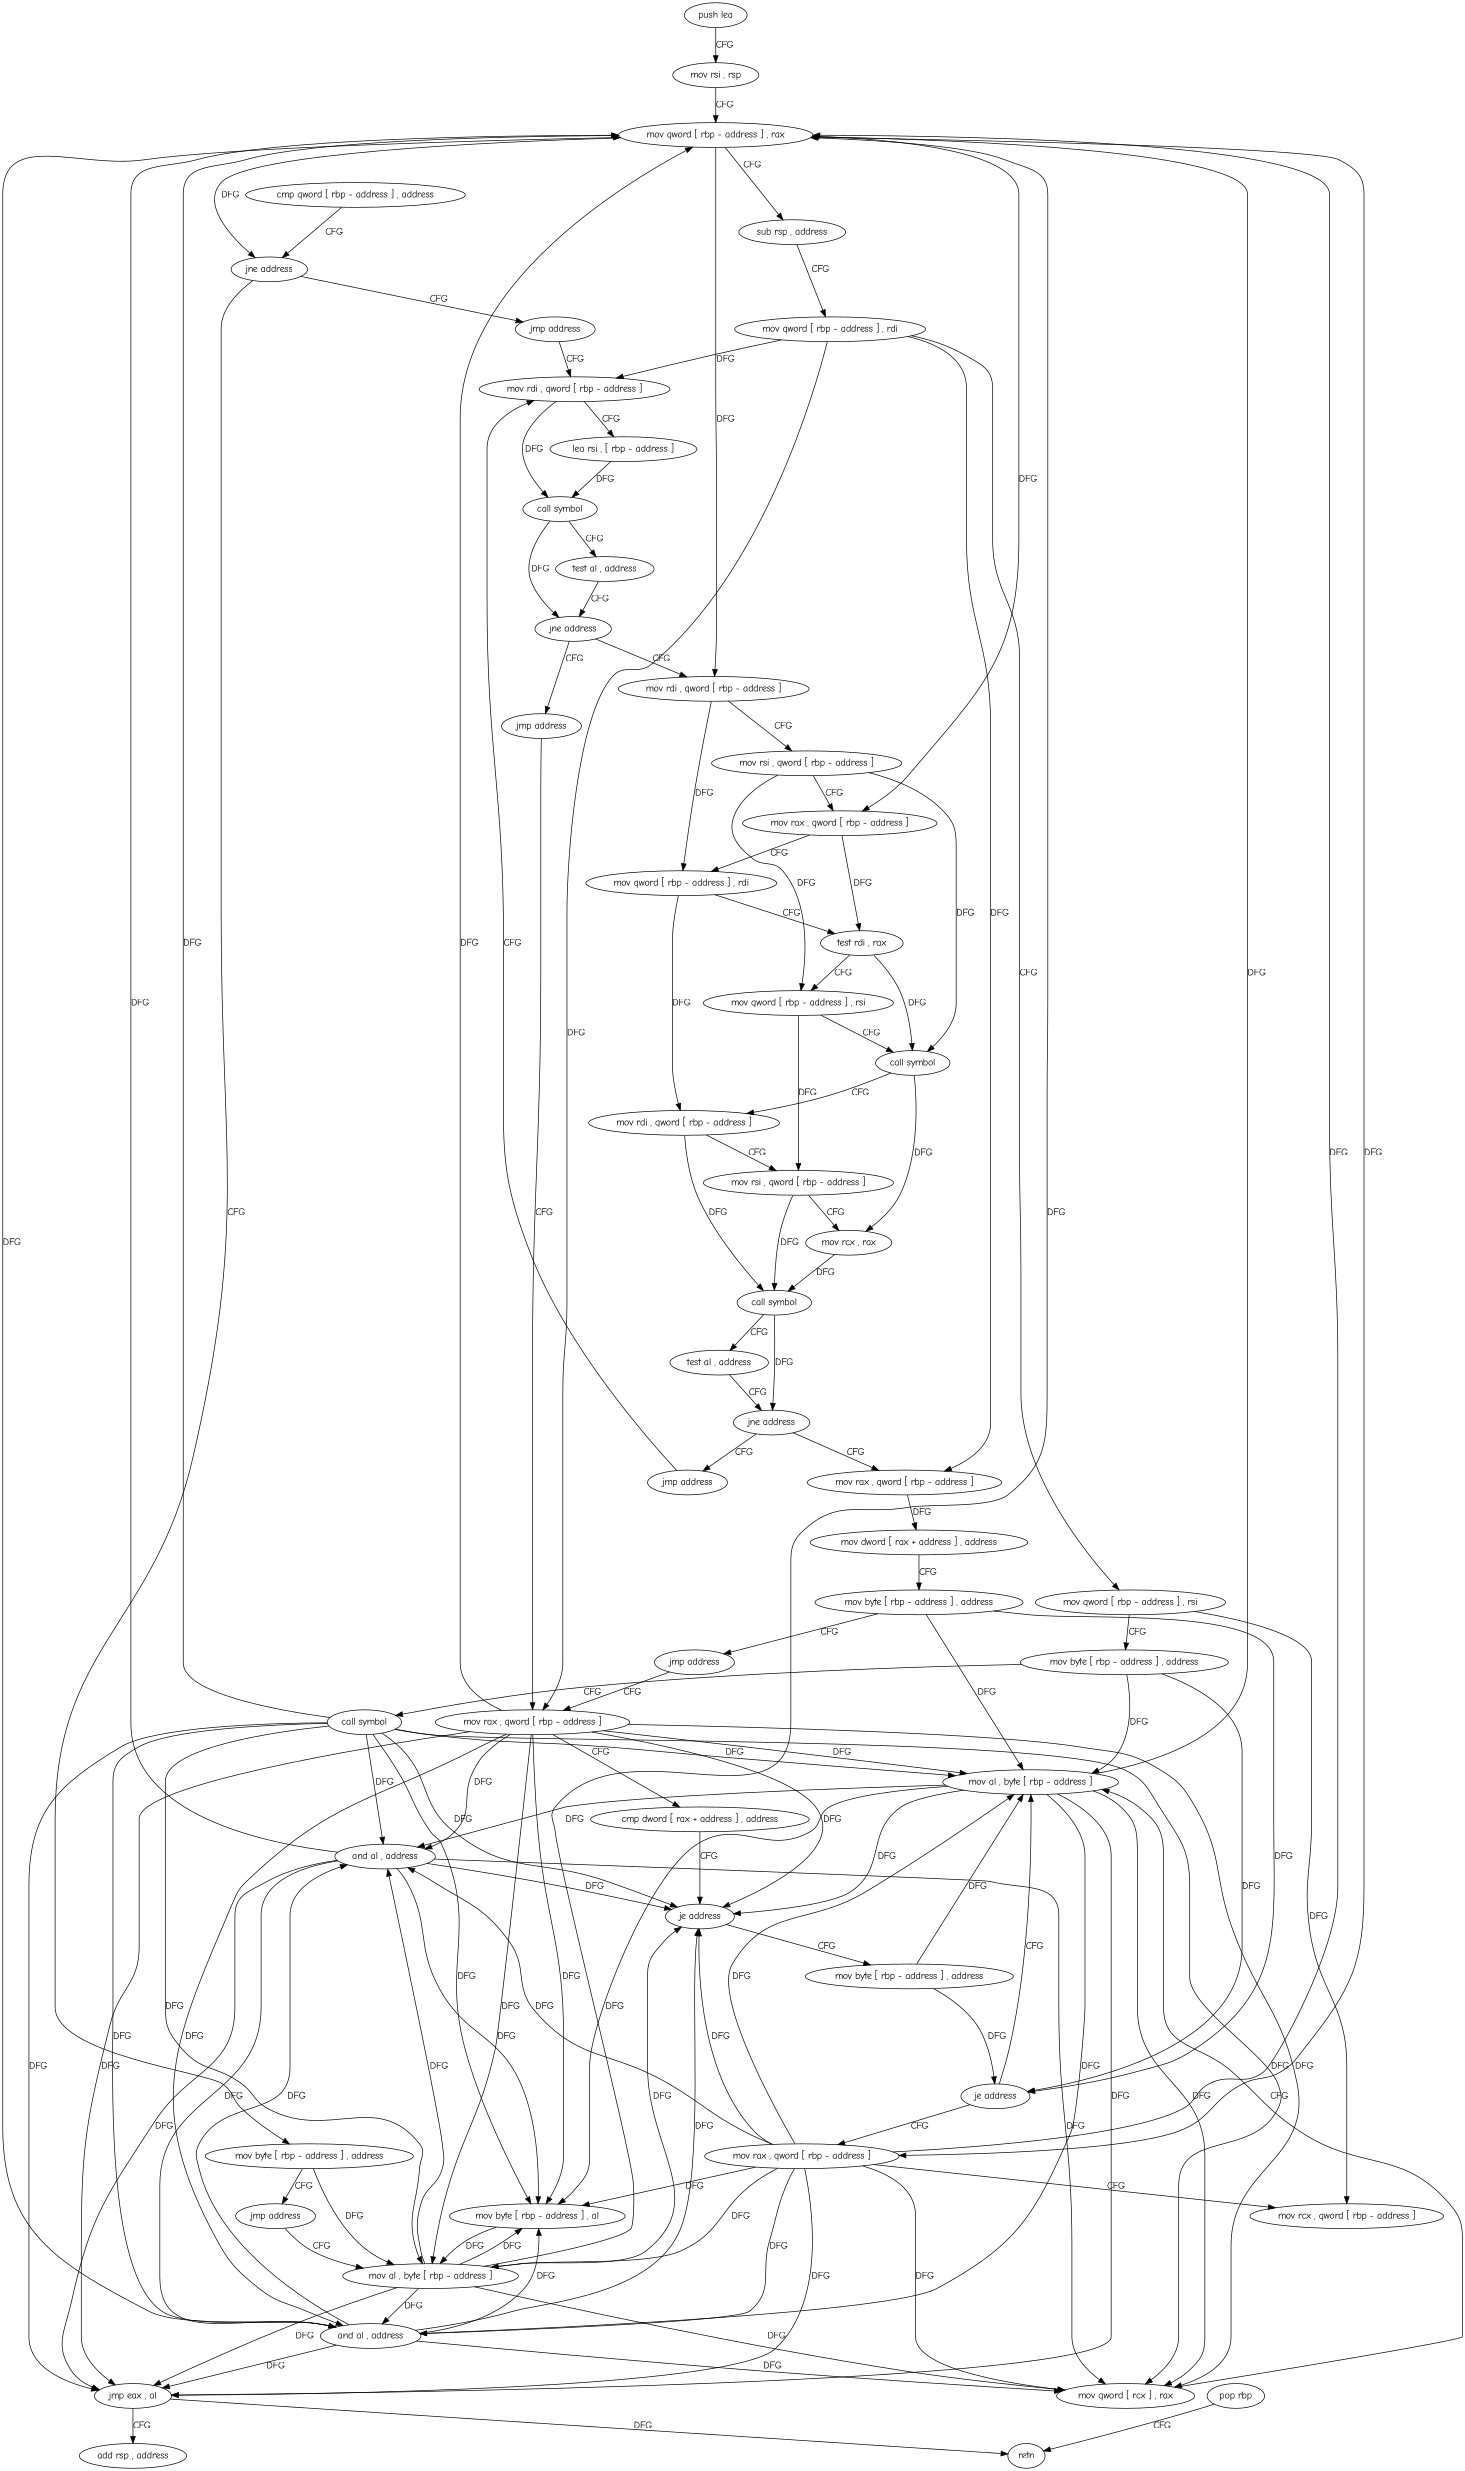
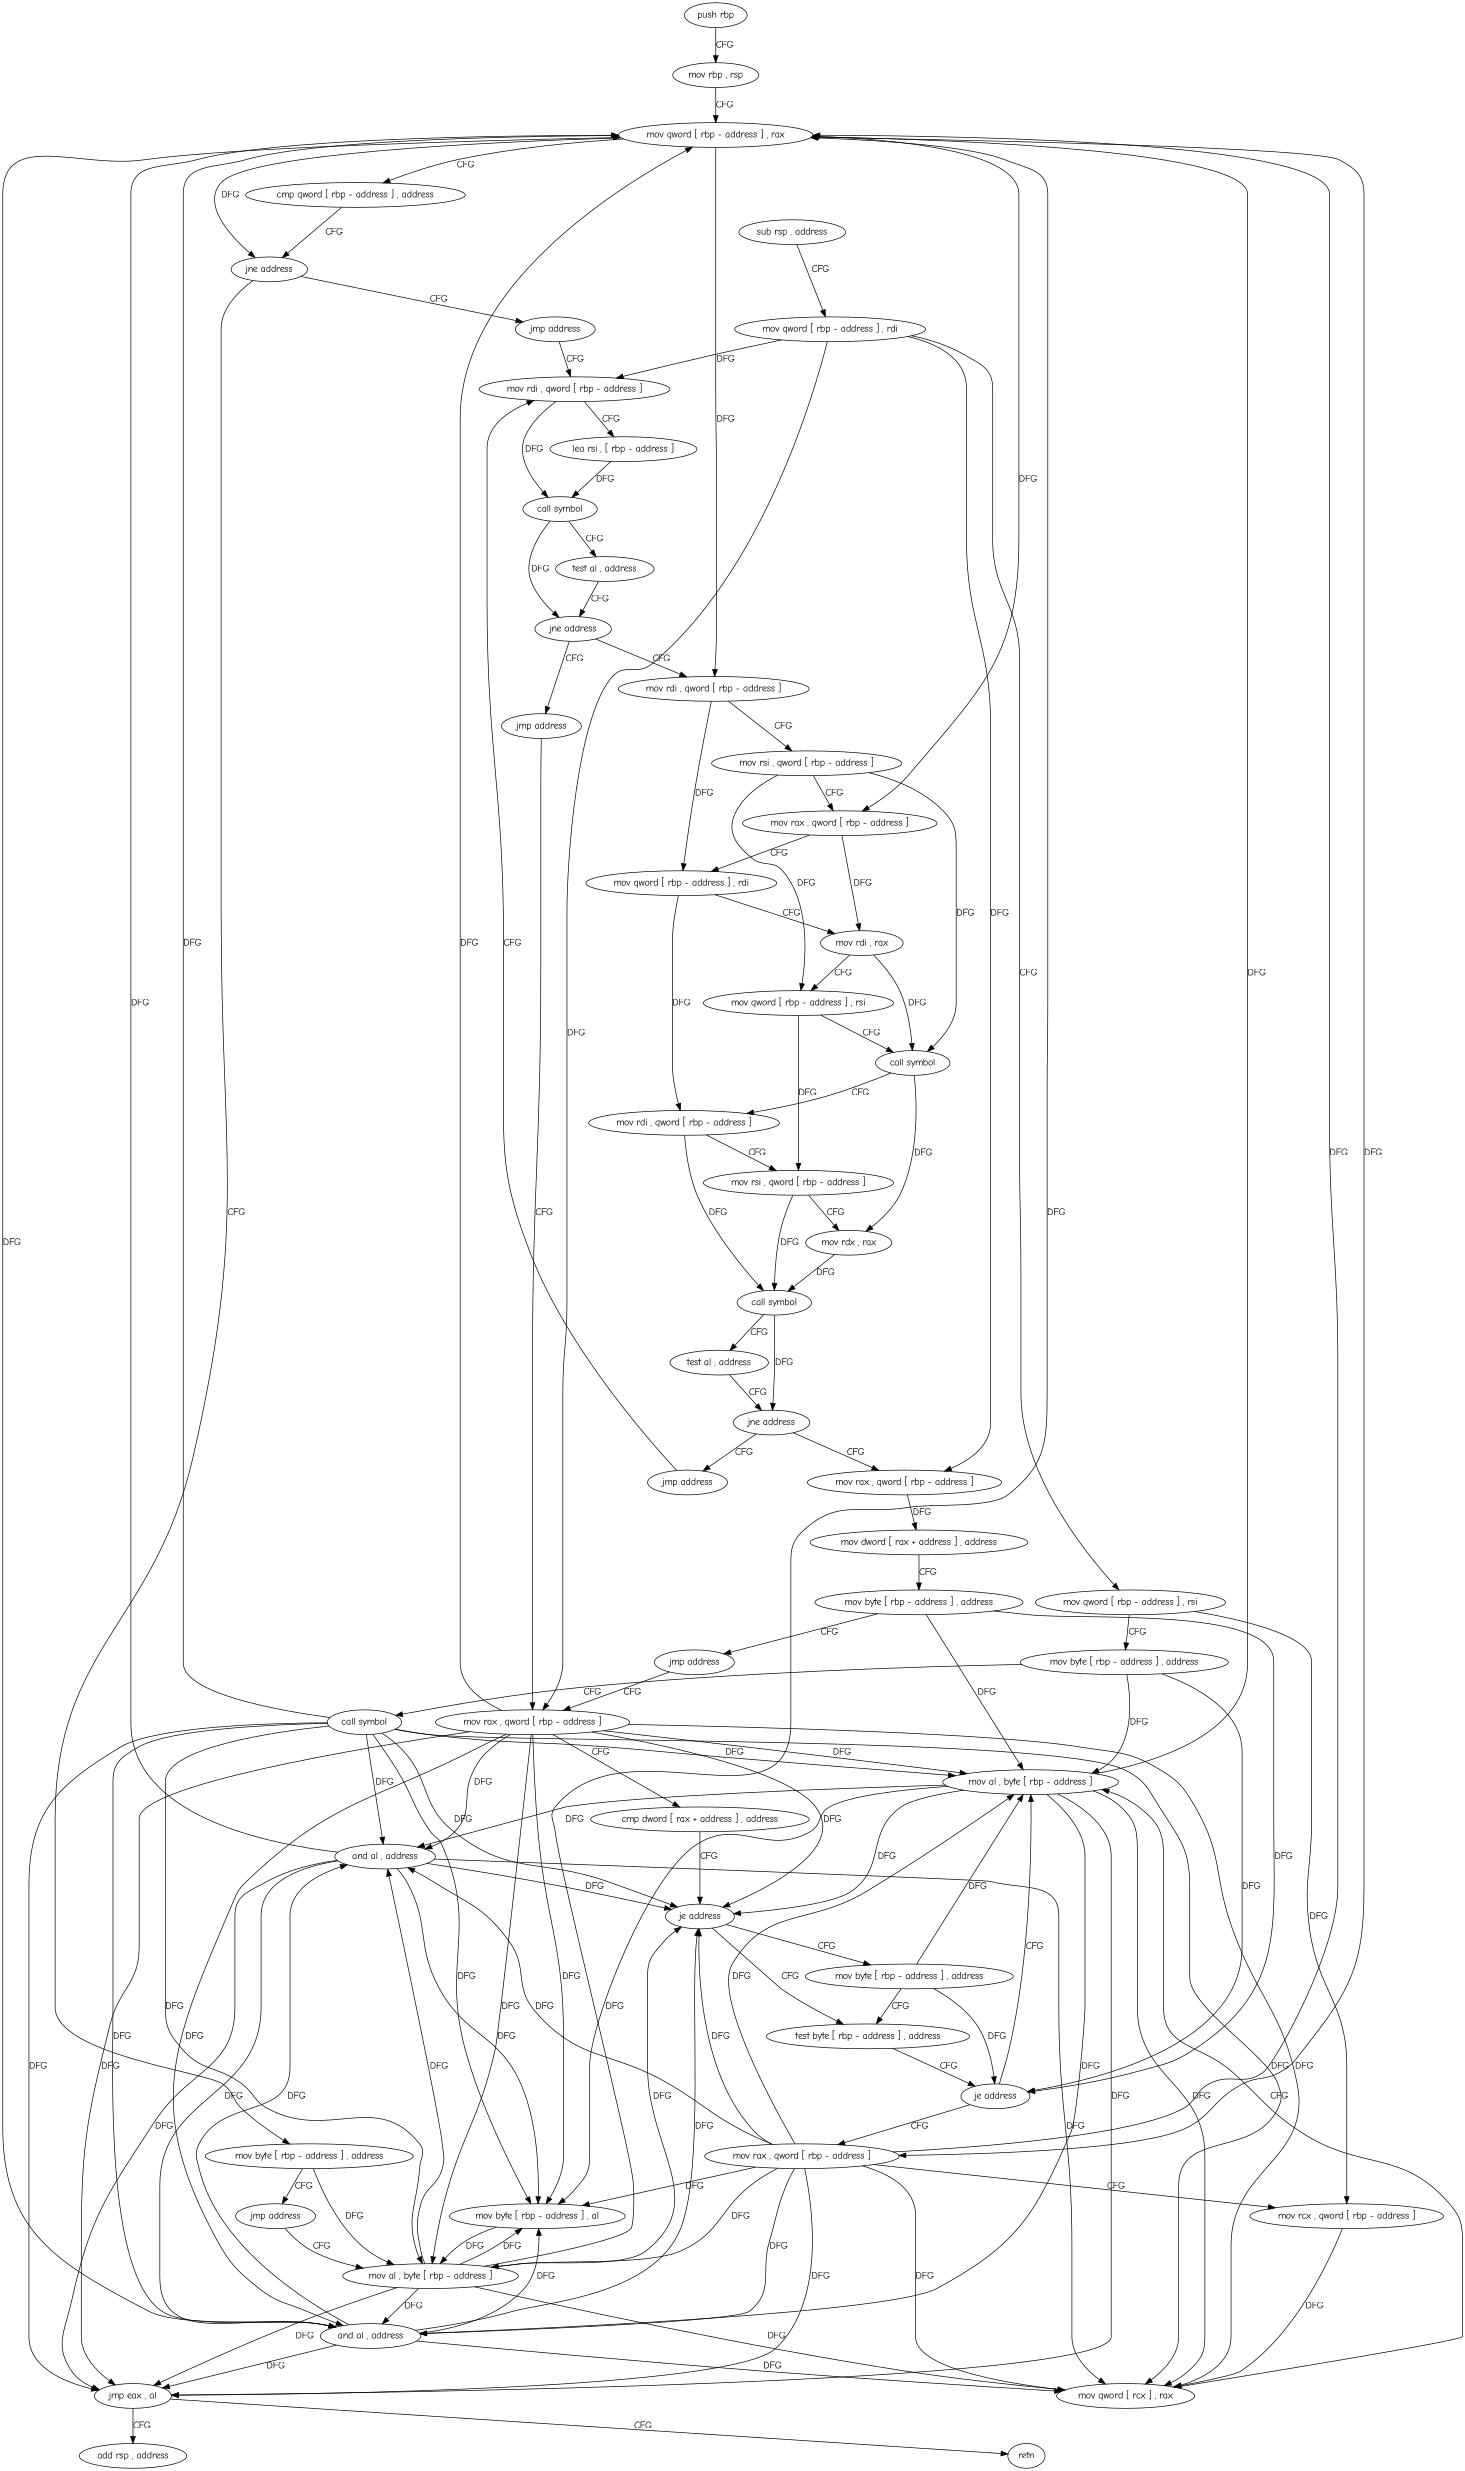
node "push lea": label "push lea" -> "push rbp"
node "mov rsi , rsp": label "mov rsi , rsp" -> "mov rbp , rsp"
edge "mov qword [ rbp - address ] , rax" -> "sub rsp , address": now "mov qword [ rbp - address ] , rax" -> "cmp qword [ rbp - address ] , address"
node "test rdi , rax": label "test rdi , rax" -> "mov rdi , rax"
node "mov rcx , rax": label "mov rcx , rax" -> "mov rdx , rax"
node "test byte [ rbp - address ] , address": added
edge "mov rcx , qword [ rbp - address ]" -> "mov qword [ rcx ] , rax": added, label "DFG"
node "pop rbp": removed
edge "jmp eax , al" -> "retn": label "DFG" -> "CFG"
